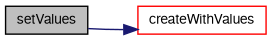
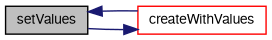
edge "createWithValues" -> "setValues": added
